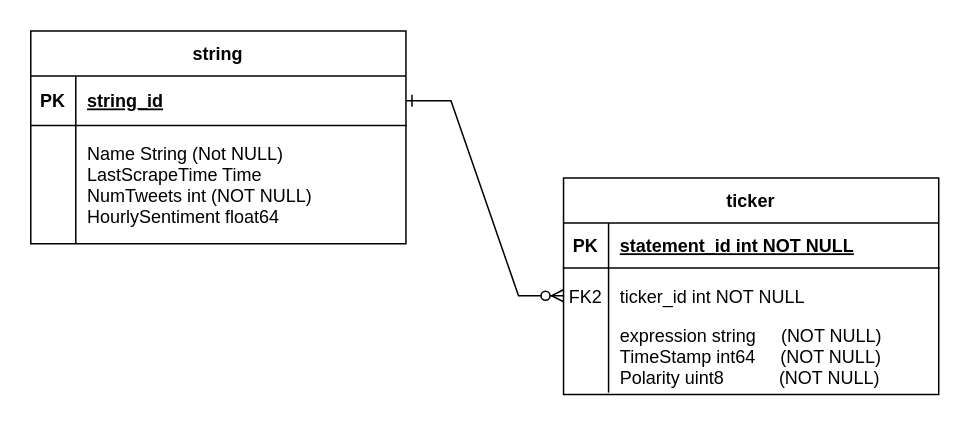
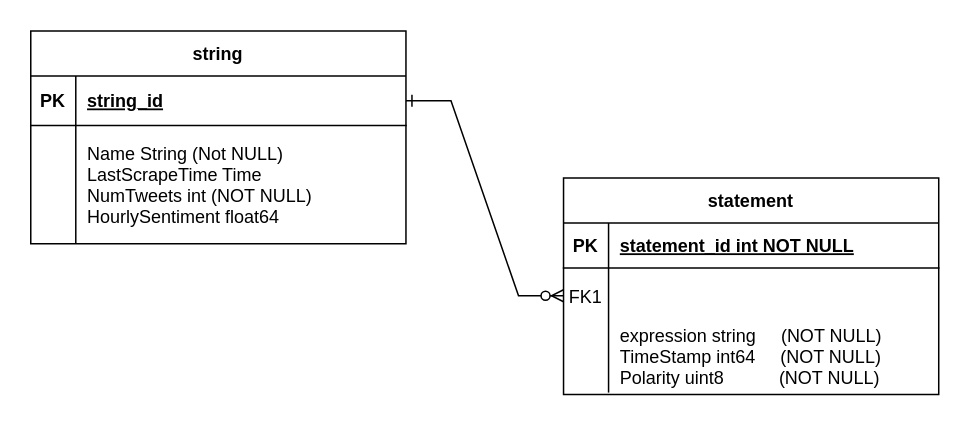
node "ticker": label "ticker" -> "statement"
node "FK2": label "FK2" -> "FK1"
node "ticker_id int NOT NULL": removed
